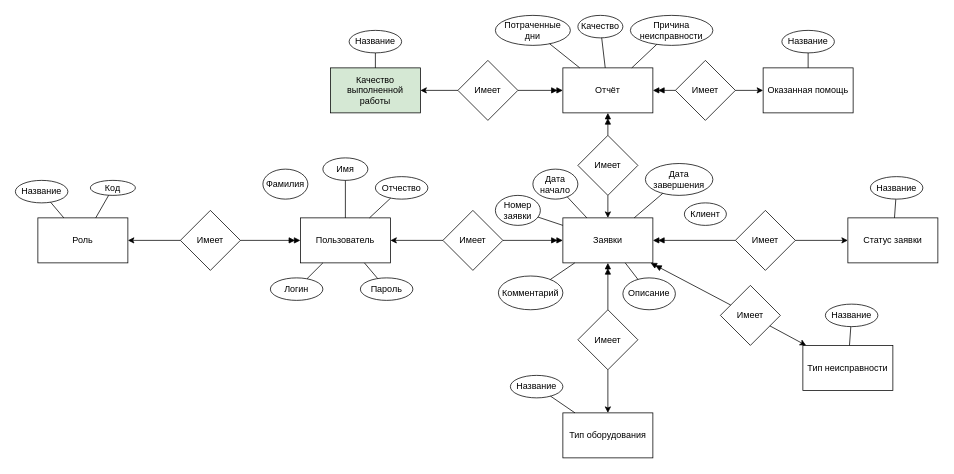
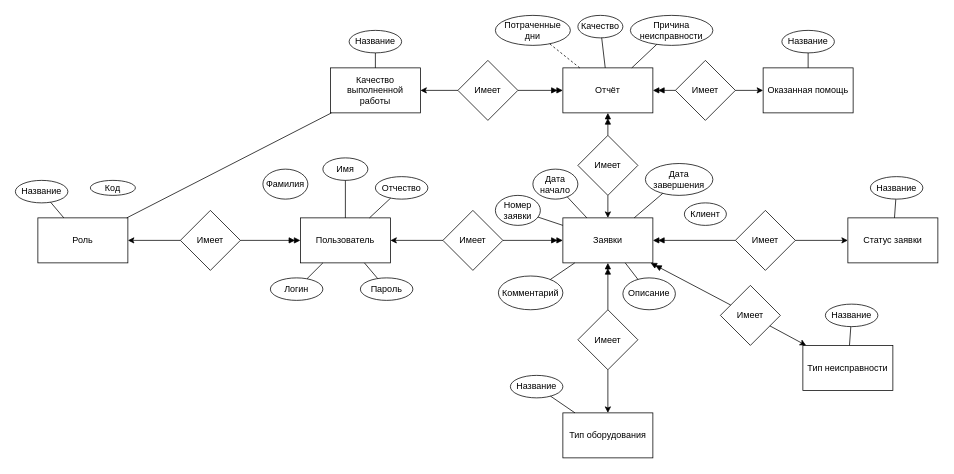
edge "Потраченные дни" -- "Отчёт": style solid -> dashed
node "Качество выполненной работы": fillcolor #d5e8d4 -> #ffffff
edge "Код" -- "Роль": now "Качество выполненной работы" -- "Роль"
